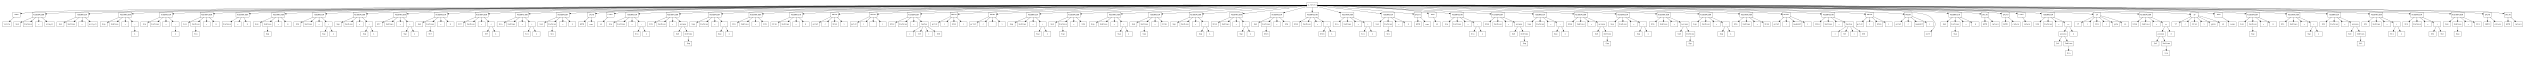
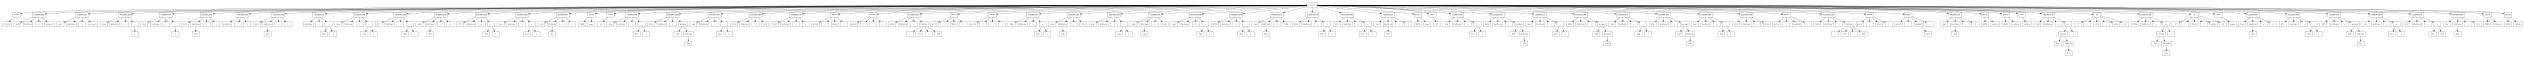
edge "p_inicio" -> "exit": now "node327" -> "exit"
node "$t5": removed
